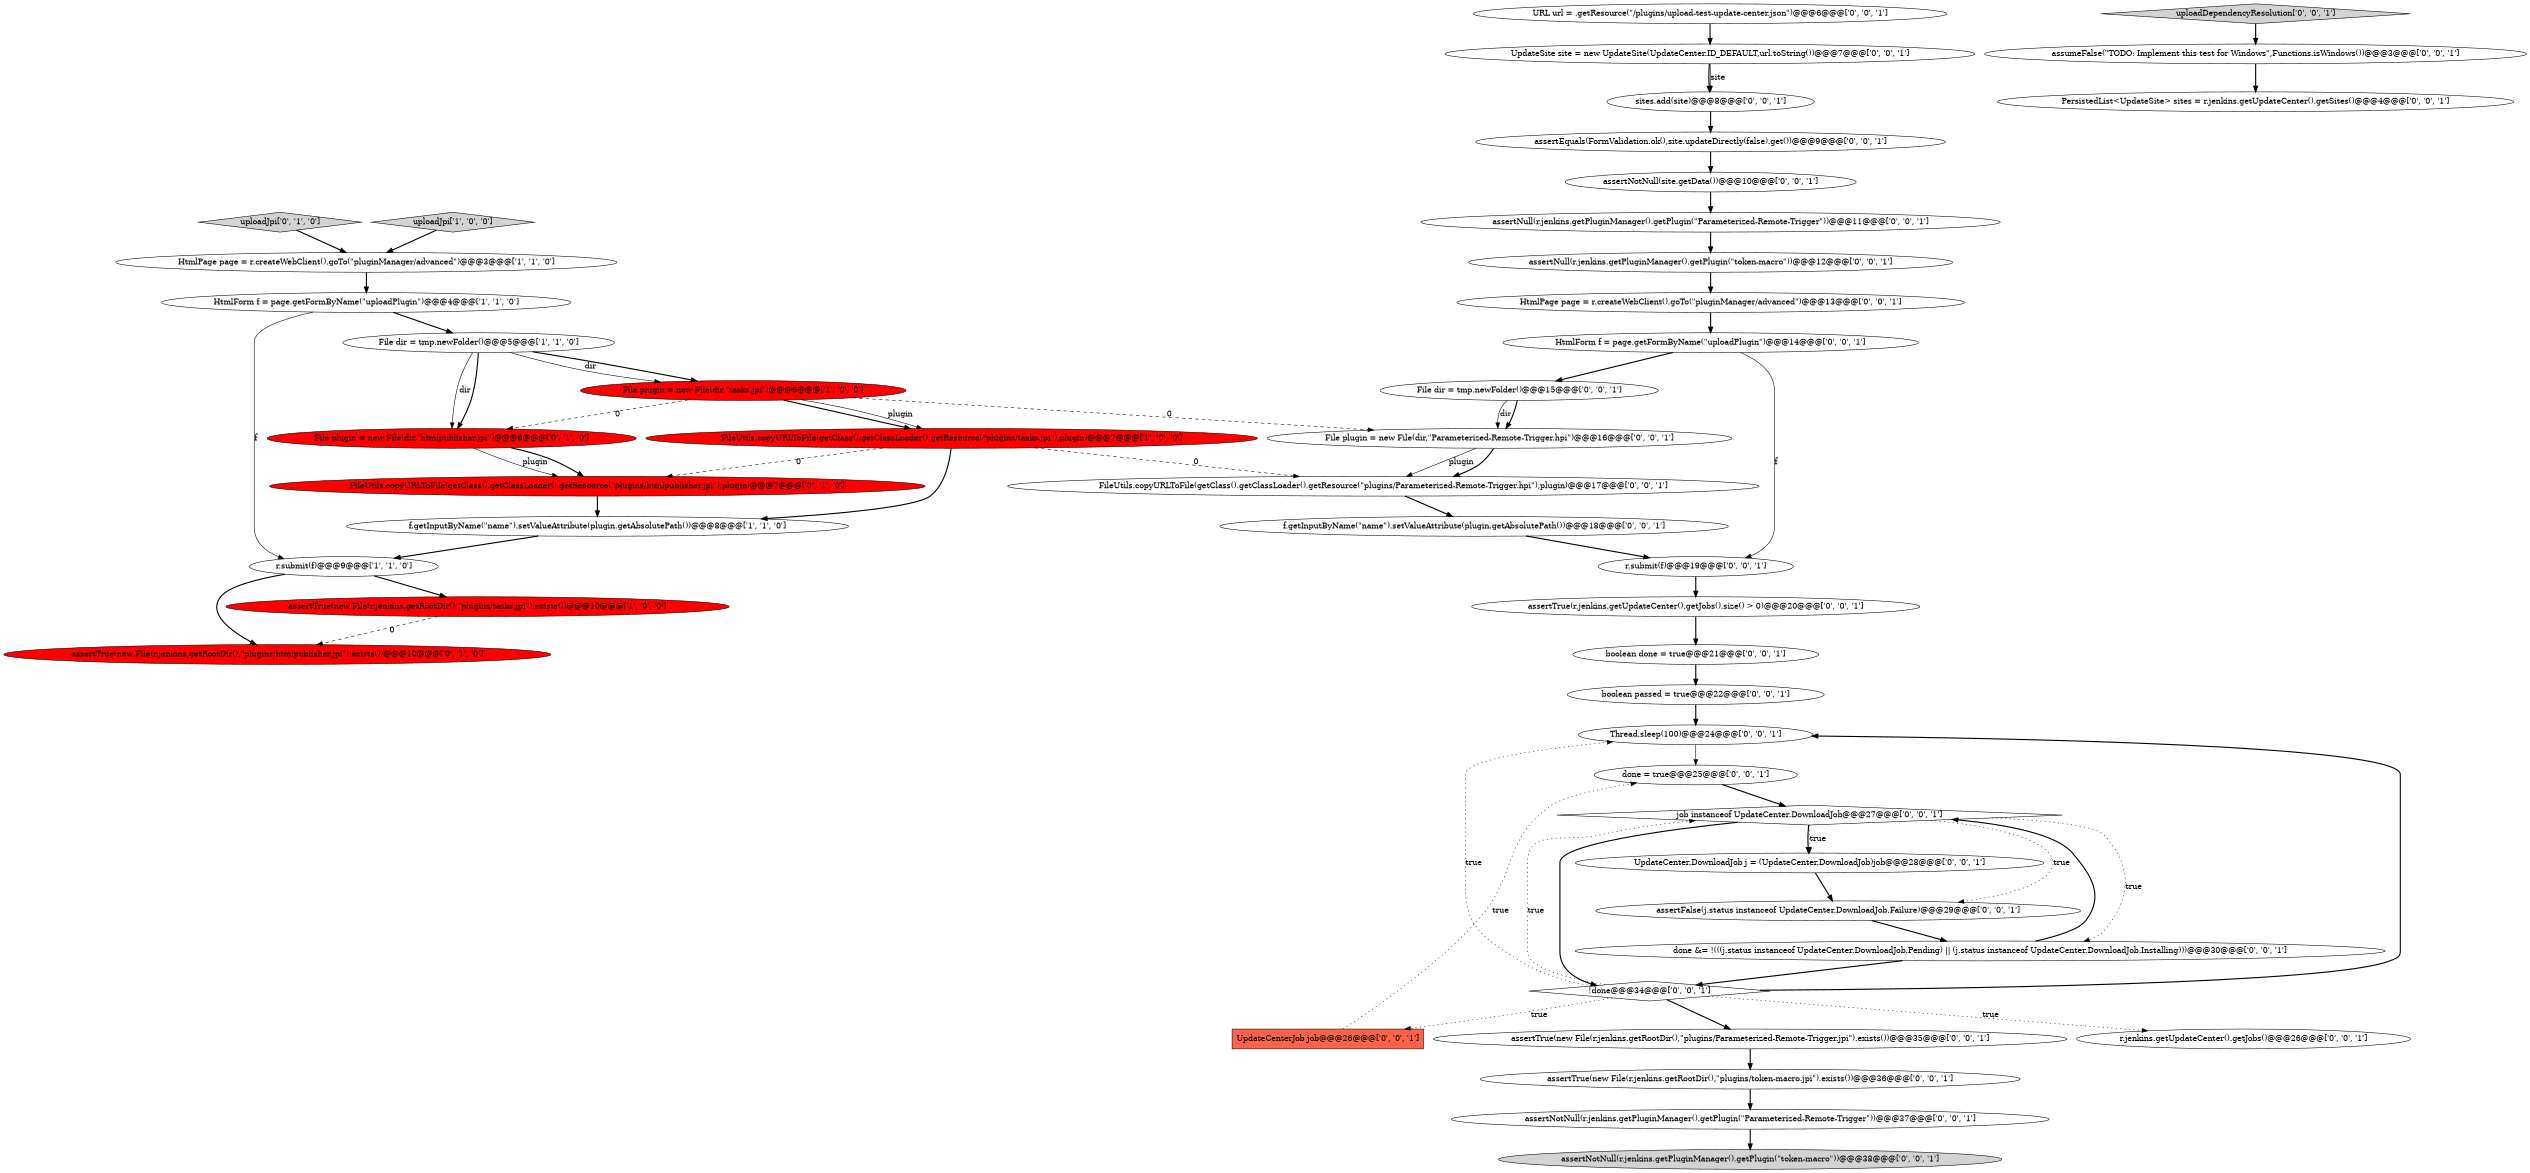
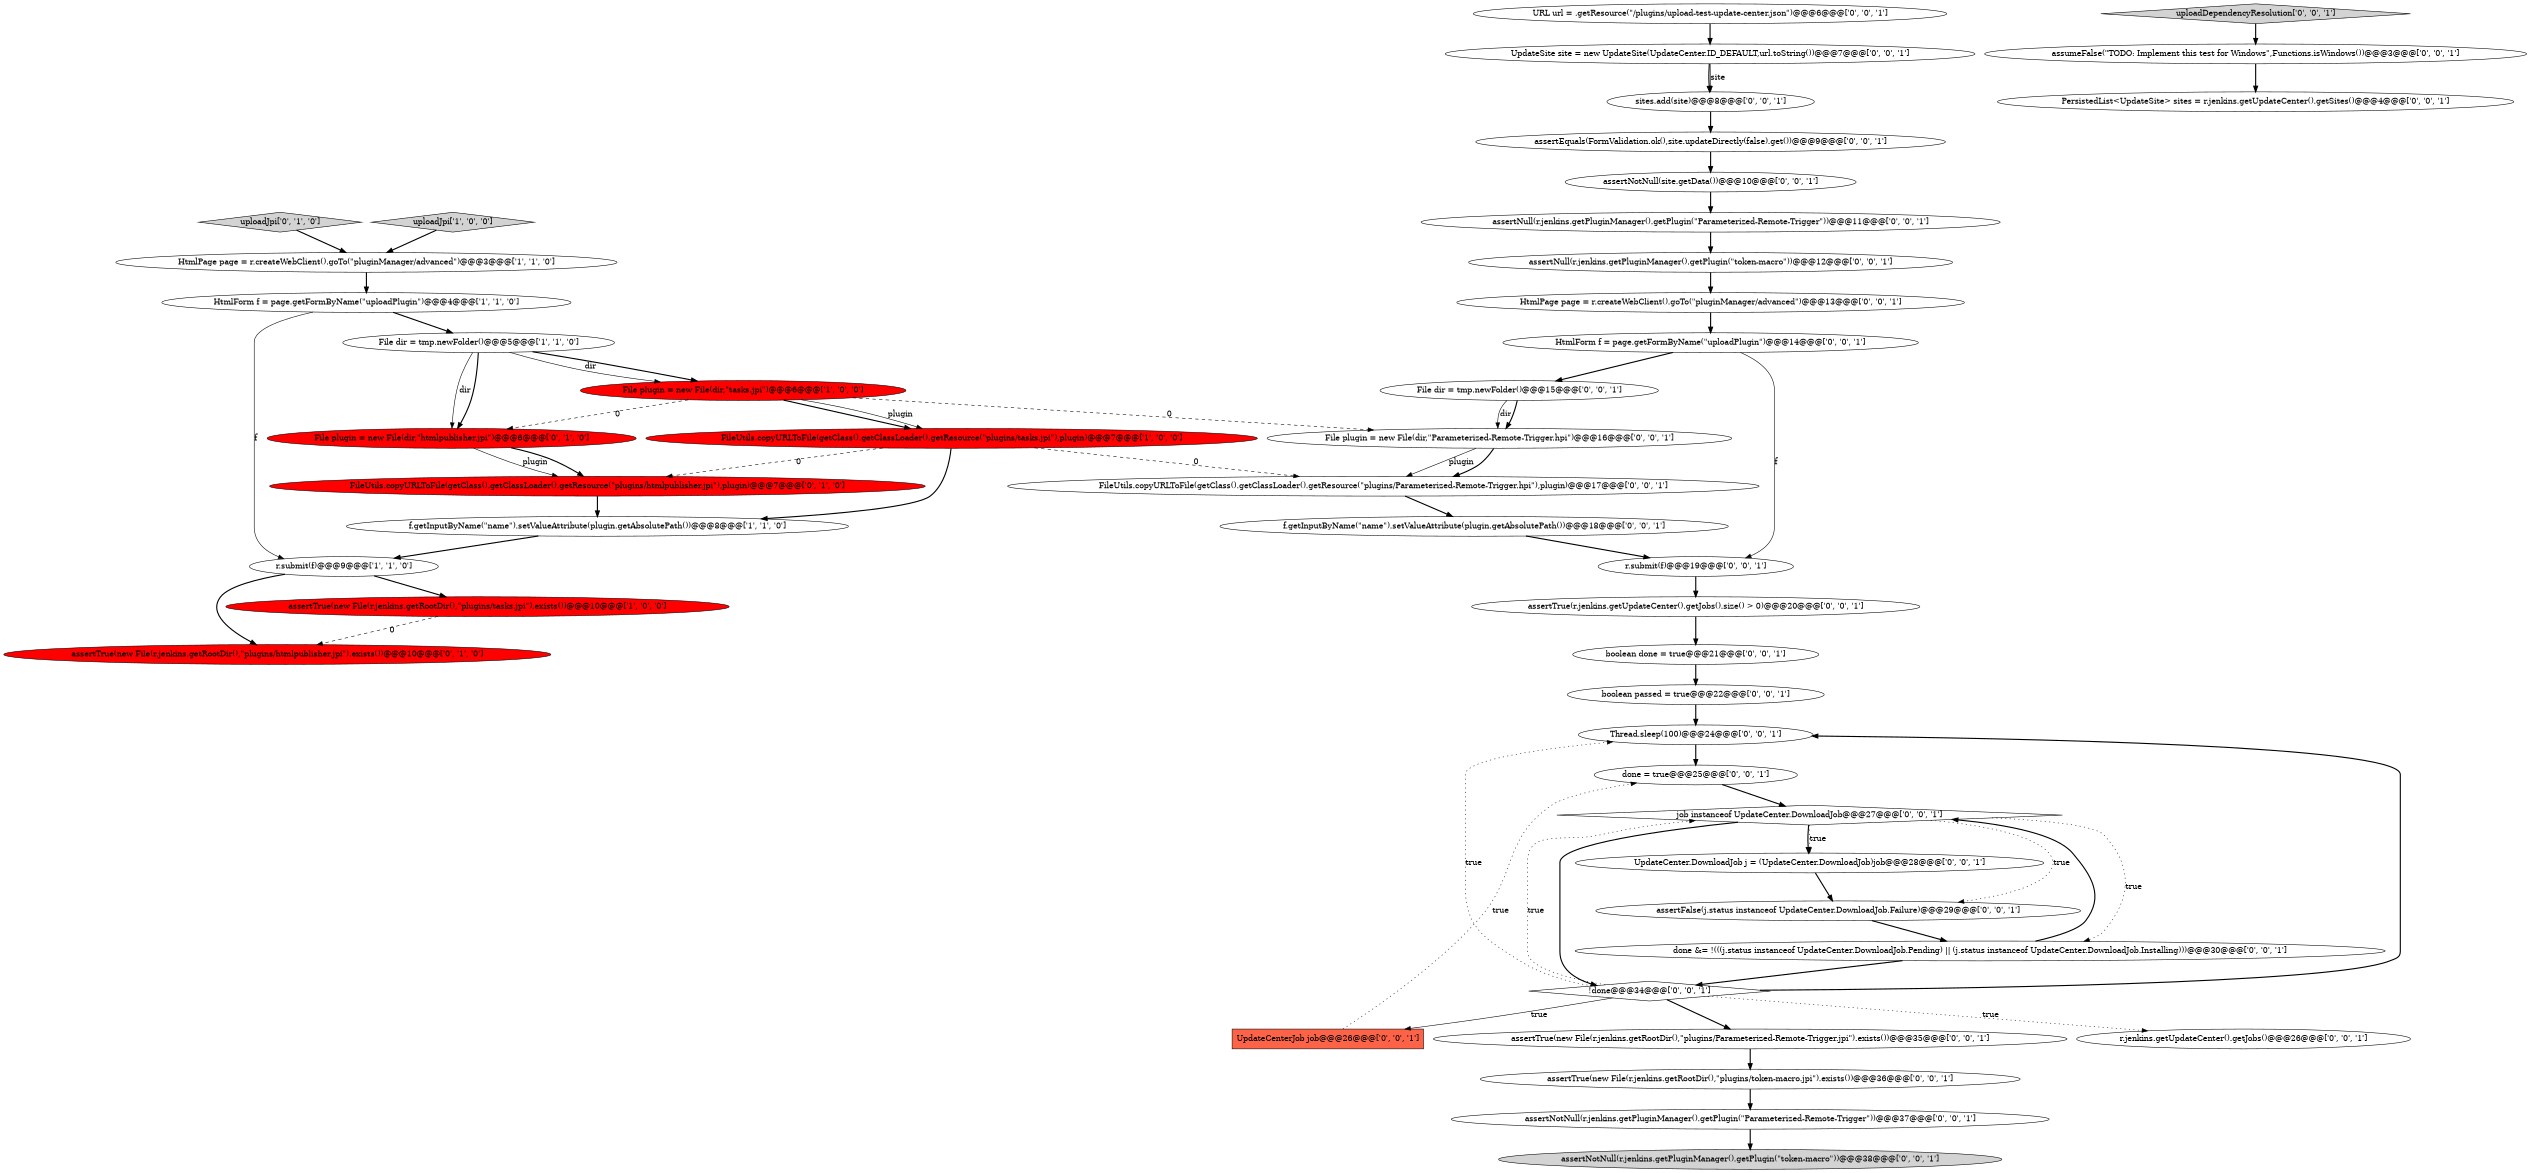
edge "Thread.sleep(100)@@@24@@@['0', '0', '1']" -> "done = true@@@25@@@['0', '0', '1']": style solid -> bold
edge "!done@@@34@@@['0', '0', '1']" -> "UpdateCenterJob job@@@26@@@['0', '0', '1']": style dotted -> solid
